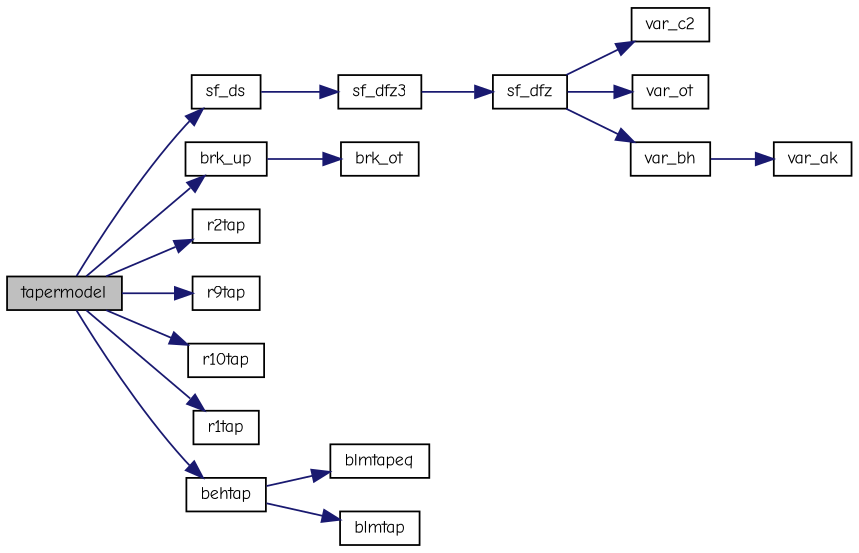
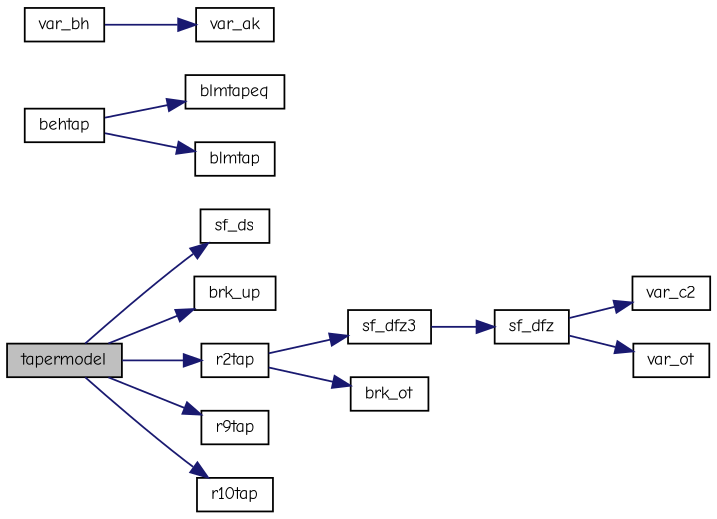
edge "sf_ds" -> "sf_dfz3": now "r2tap" -> "sf_dfz3"
edge "sf_dfz" -> "var_bh": removed
edge "brk_up" -> "brk_ot": now "r2tap" -> "brk_ot"
edge "tapermodel" -> "behtap": removed
node "r1tap": removed
